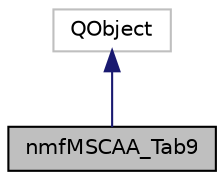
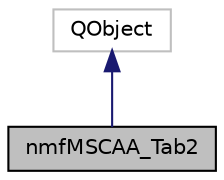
node "nmfMSCAA_Tab9": label "nmfMSCAA_Tab9" -> "nmfMSCAA_Tab2"
